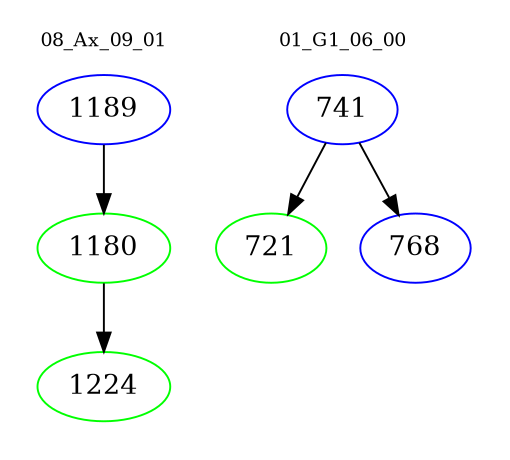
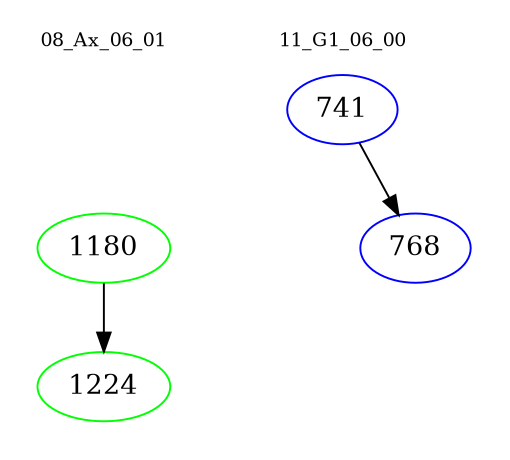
cluster "08_Ax_09_01": label "08_Ax_09_01" -> "08_Ax_06_01"
cluster "01_G1_06_00": label "01_G1_06_00" -> "11_G1_06_00"
node "1189": removed
node "721": removed
